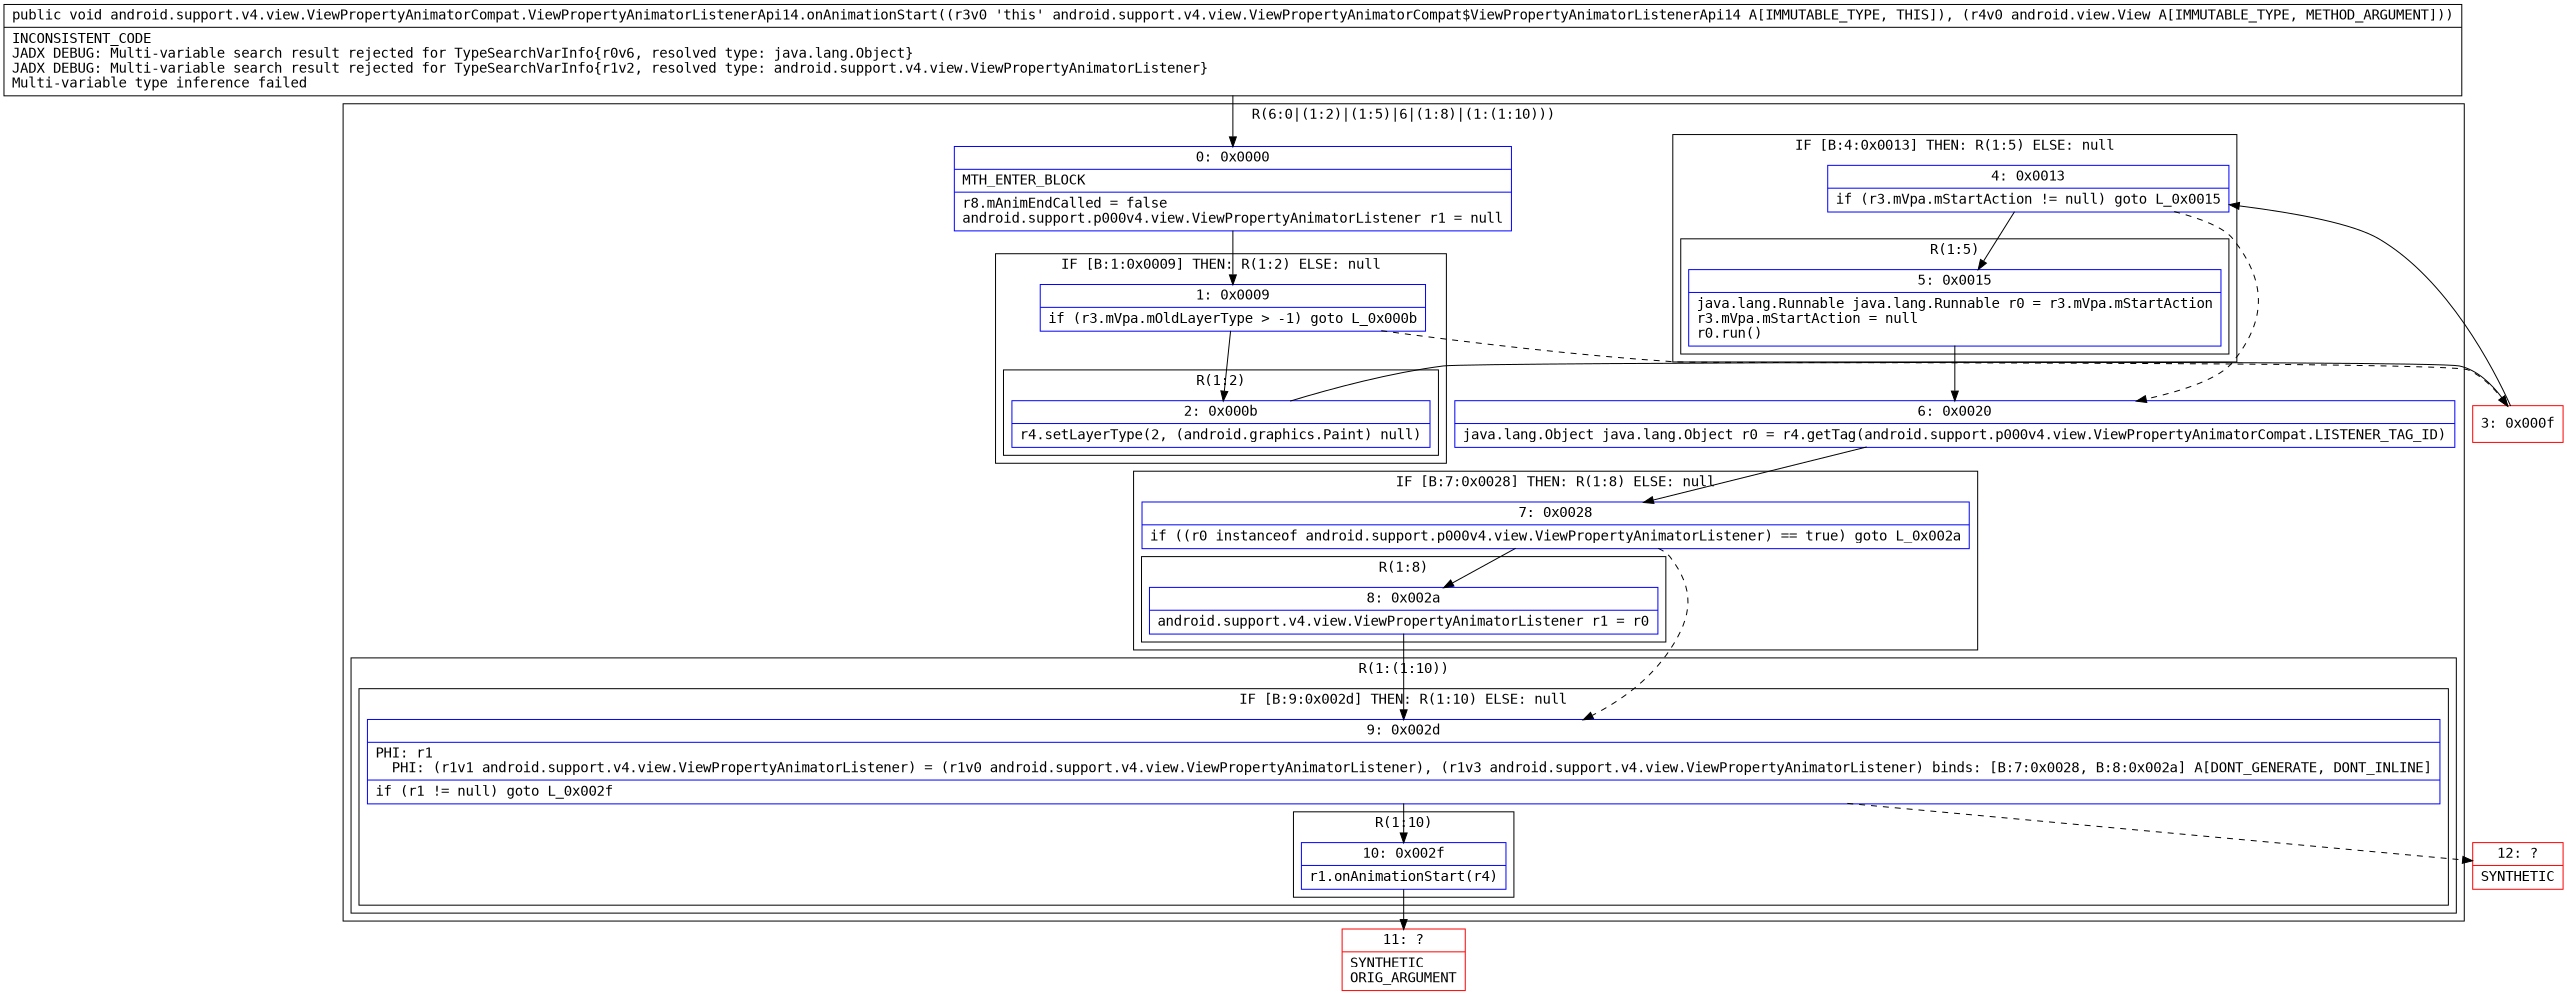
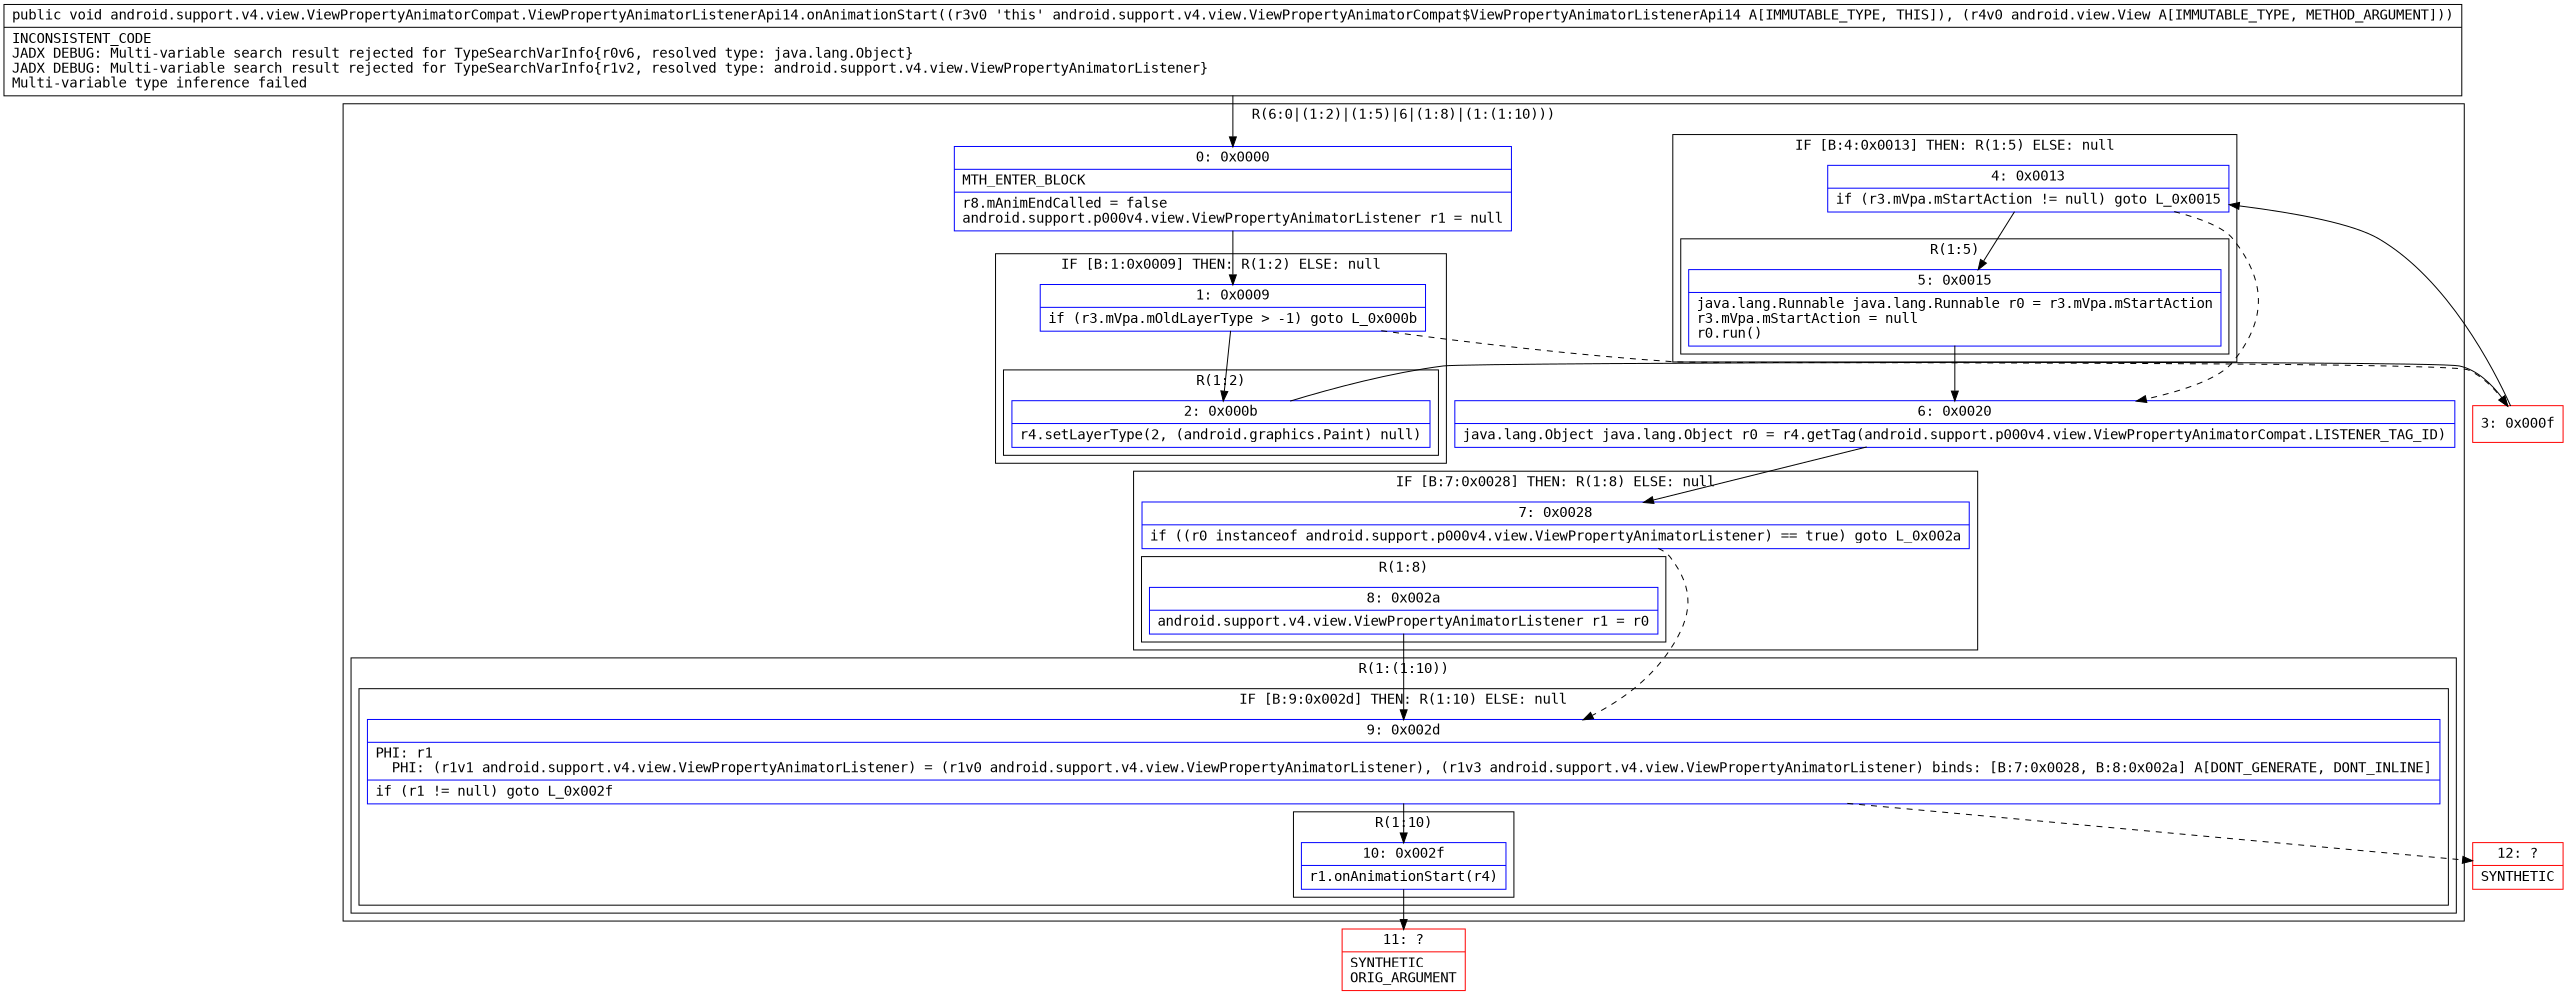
edge "7: 0x0028" -> "8: 0x002a": removed
